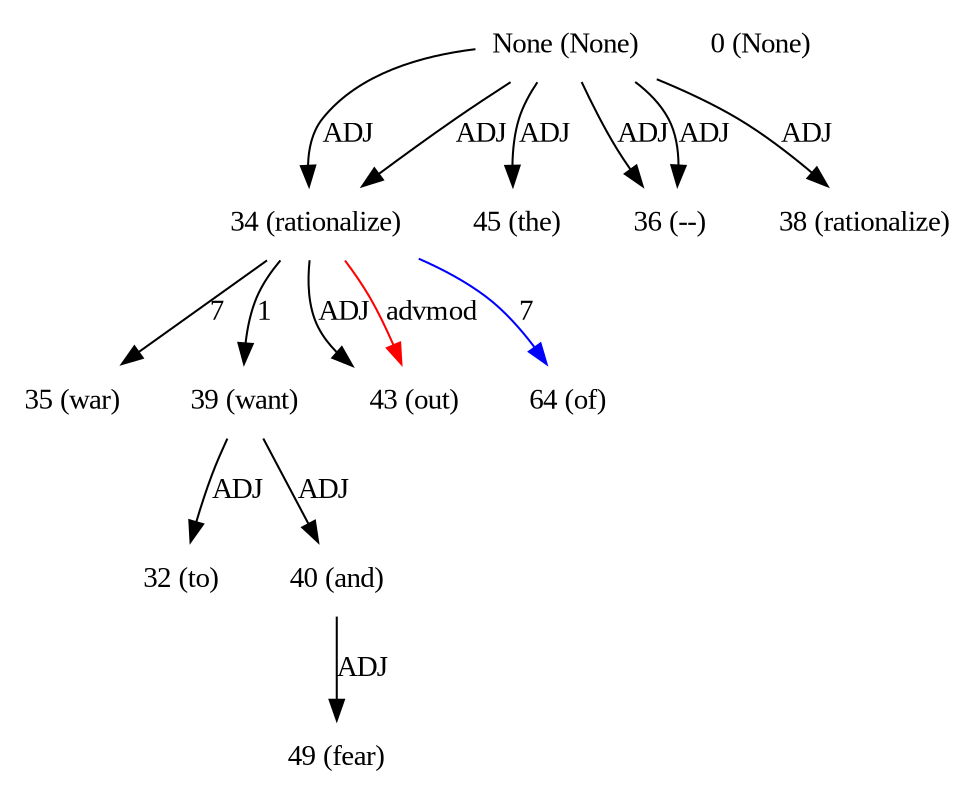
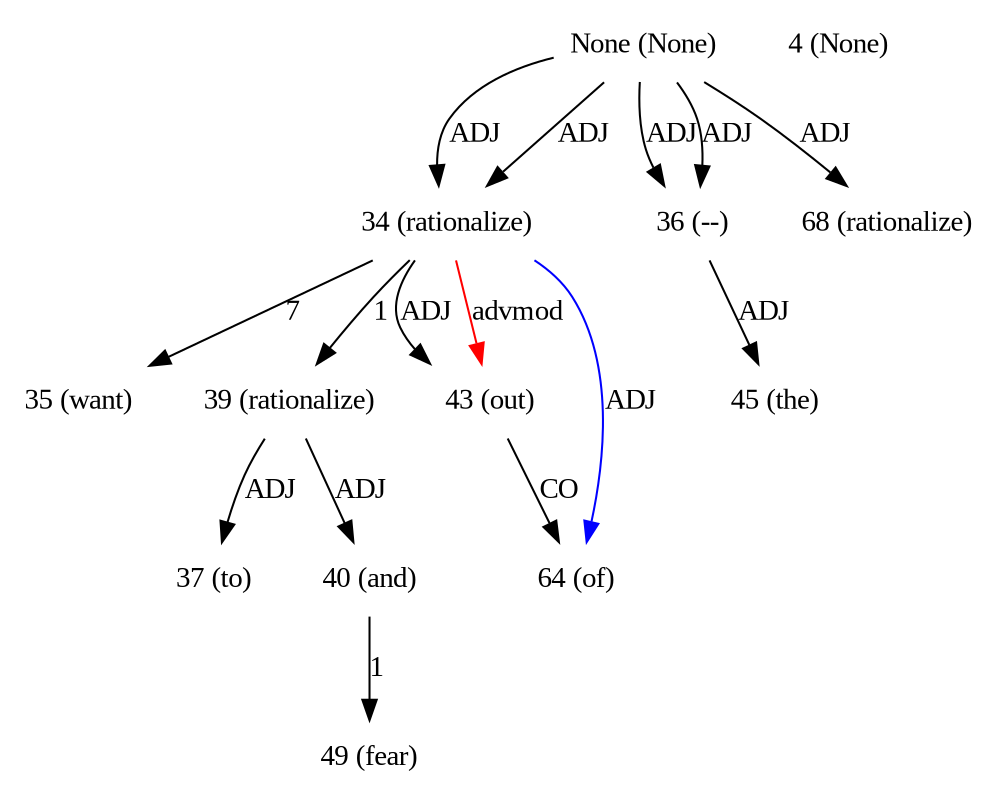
node "0 (None)": label "0 (None)" -> "4 (None)"
edge "None (None)" -> "45 (the)": now "36 (--)" -> "45 (the)"
node "38 (rationalize)": label "38 (rationalize)" -> "68 (rationalize)"
edge "34 (rationalize)" -> "64 (of)": label "7" -> "ADJ"
node "35 (war)": label "35 (war)" -> "35 (want)"
node "39 (want)": label "39 (want)" -> "39 (rationalize)"
edge "43 (out)" -> "64 (of)": added, label "CO"
node "32 (to)": label "32 (to)" -> "37 (to)"
edge "40 (and)" -> "49 (fear)": label "ADJ" -> "1"
